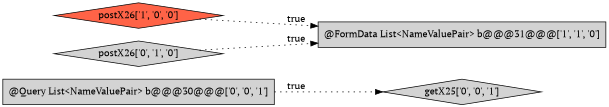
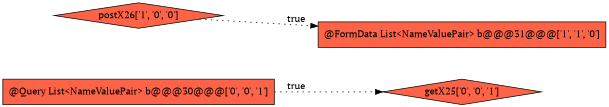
node "@FormData List<NameValuePair> b@@@31@@@['1', '1', '0']": fillcolor lightgray -> tomato
node "postX26['0', '1', '0']": removed
node "@Query List<NameValuePair> b@@@30@@@['0', '0', '1']": fillcolor lightgray -> tomato
node "getX25['0', '0', '1']": fillcolor lightgray -> tomato
